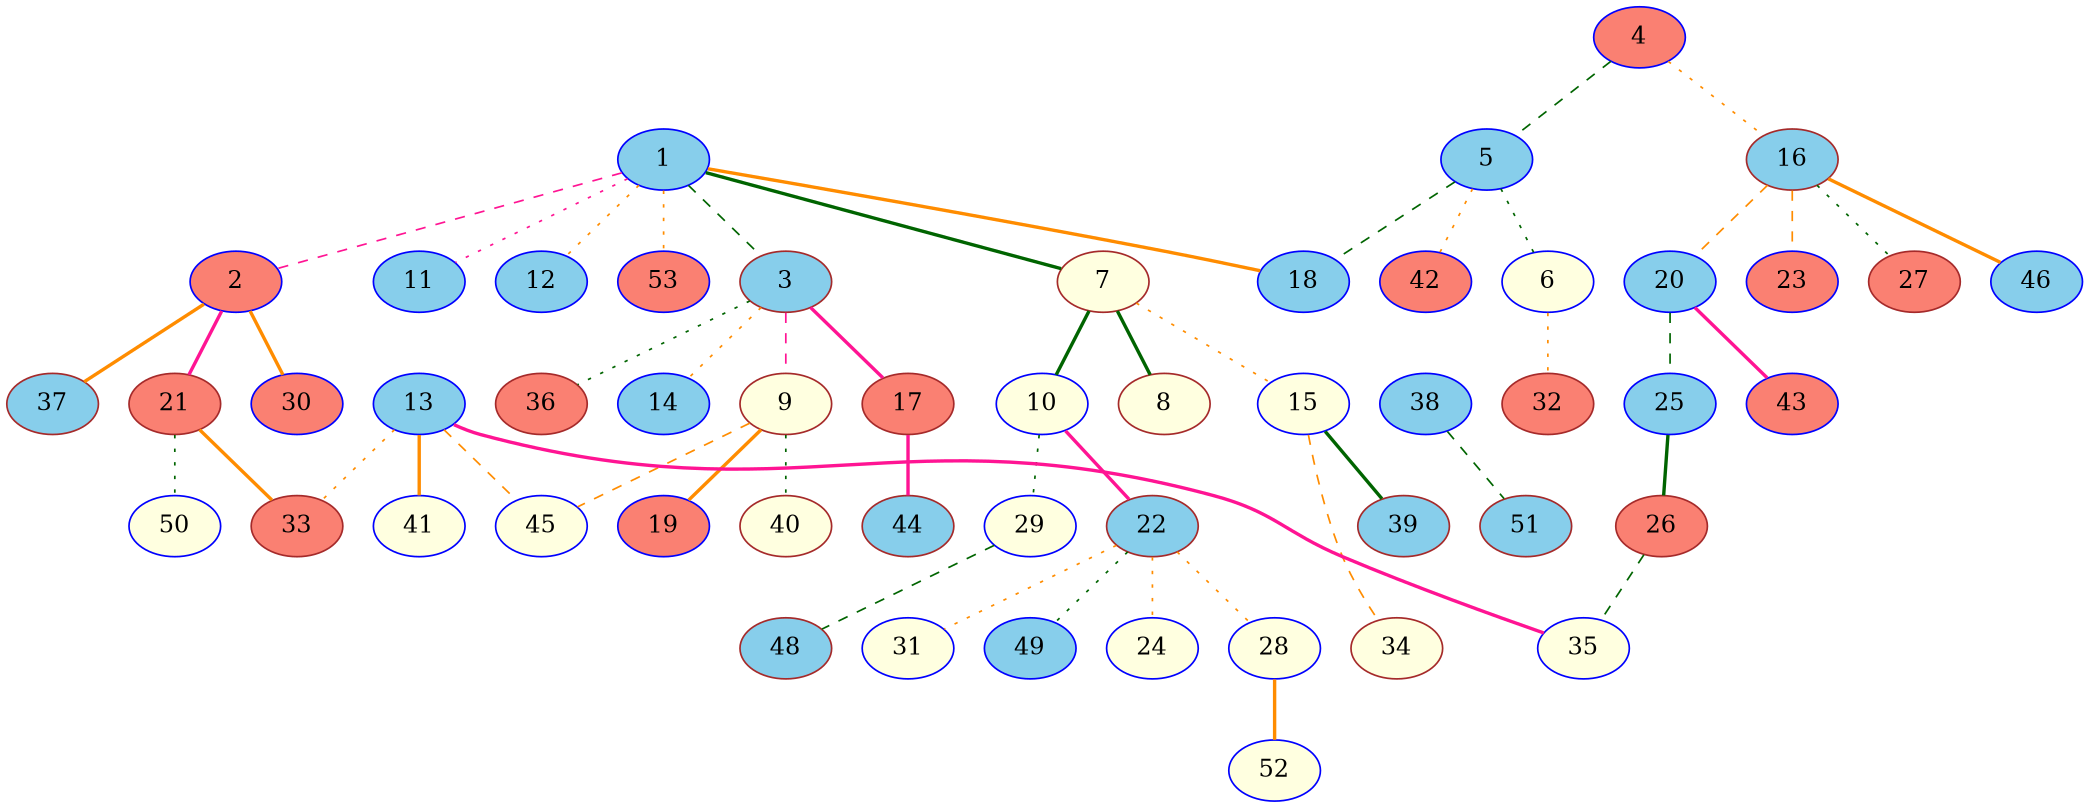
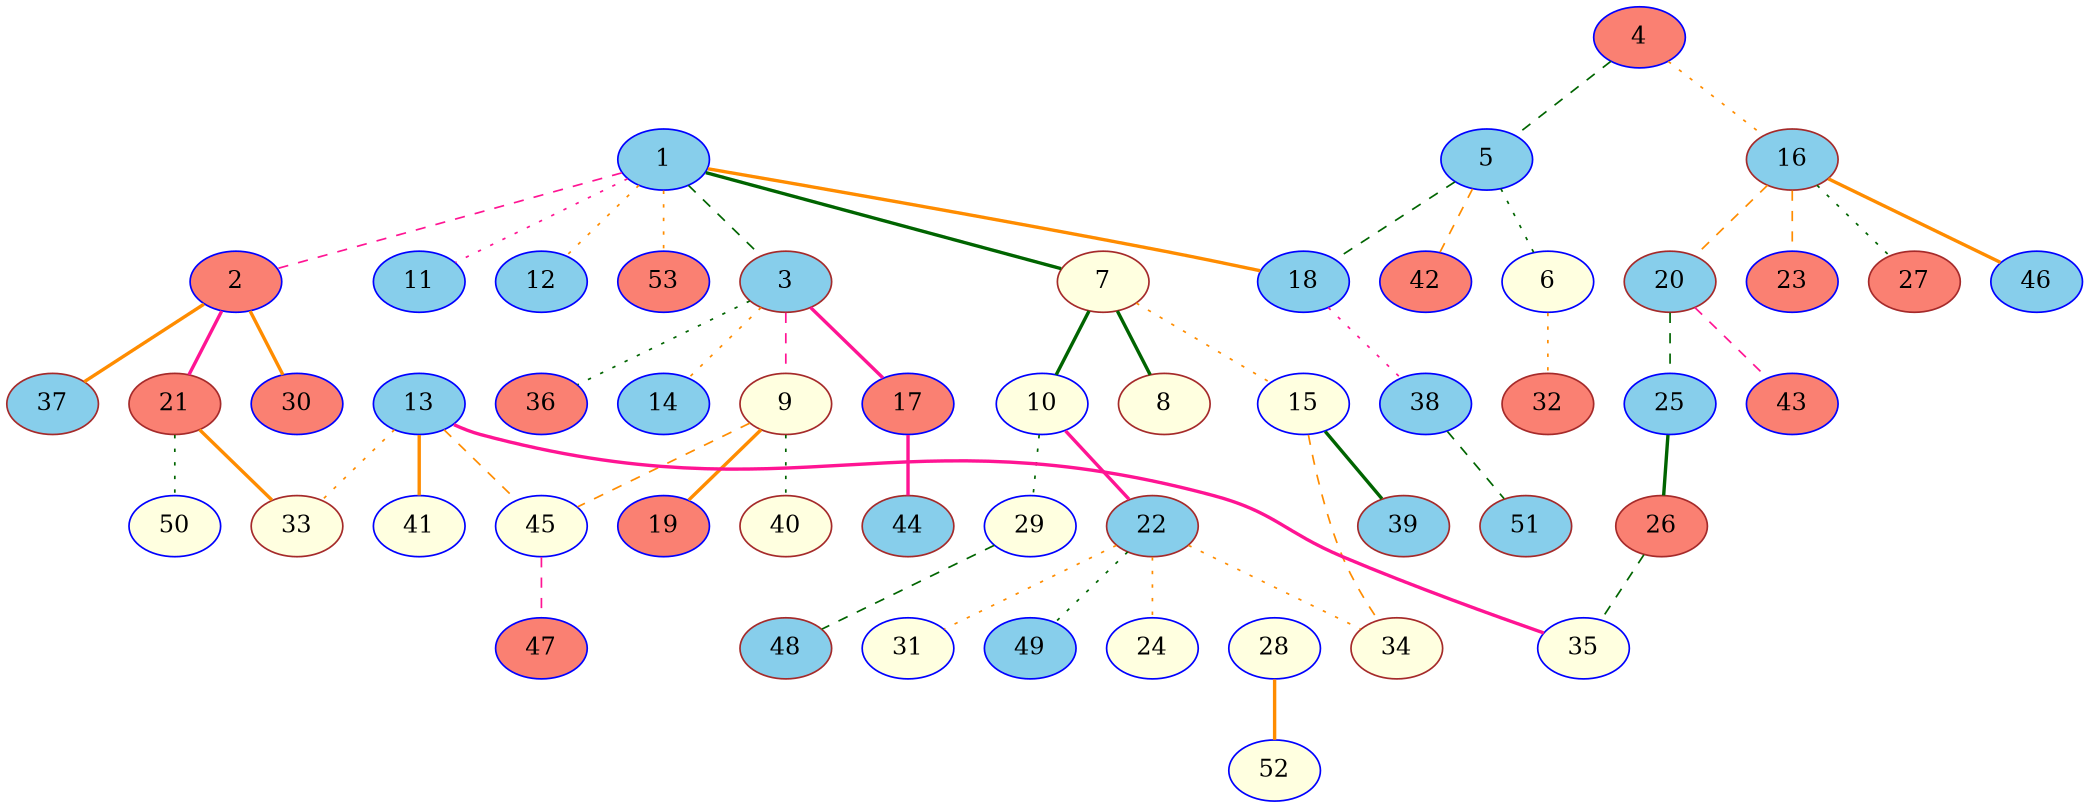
edge "5" -- "42": style dotted -> dashed
node "20": color blue -> brown
edge "18" -- "38": added
edge "20" -- "43": style bold -> dashed
node "36": color brown -> blue
node "17": color brown -> blue
node "33": fillcolor salmon -> lightyellow
edge "22" -- "28": now "22" -- "34"
node "47": added
